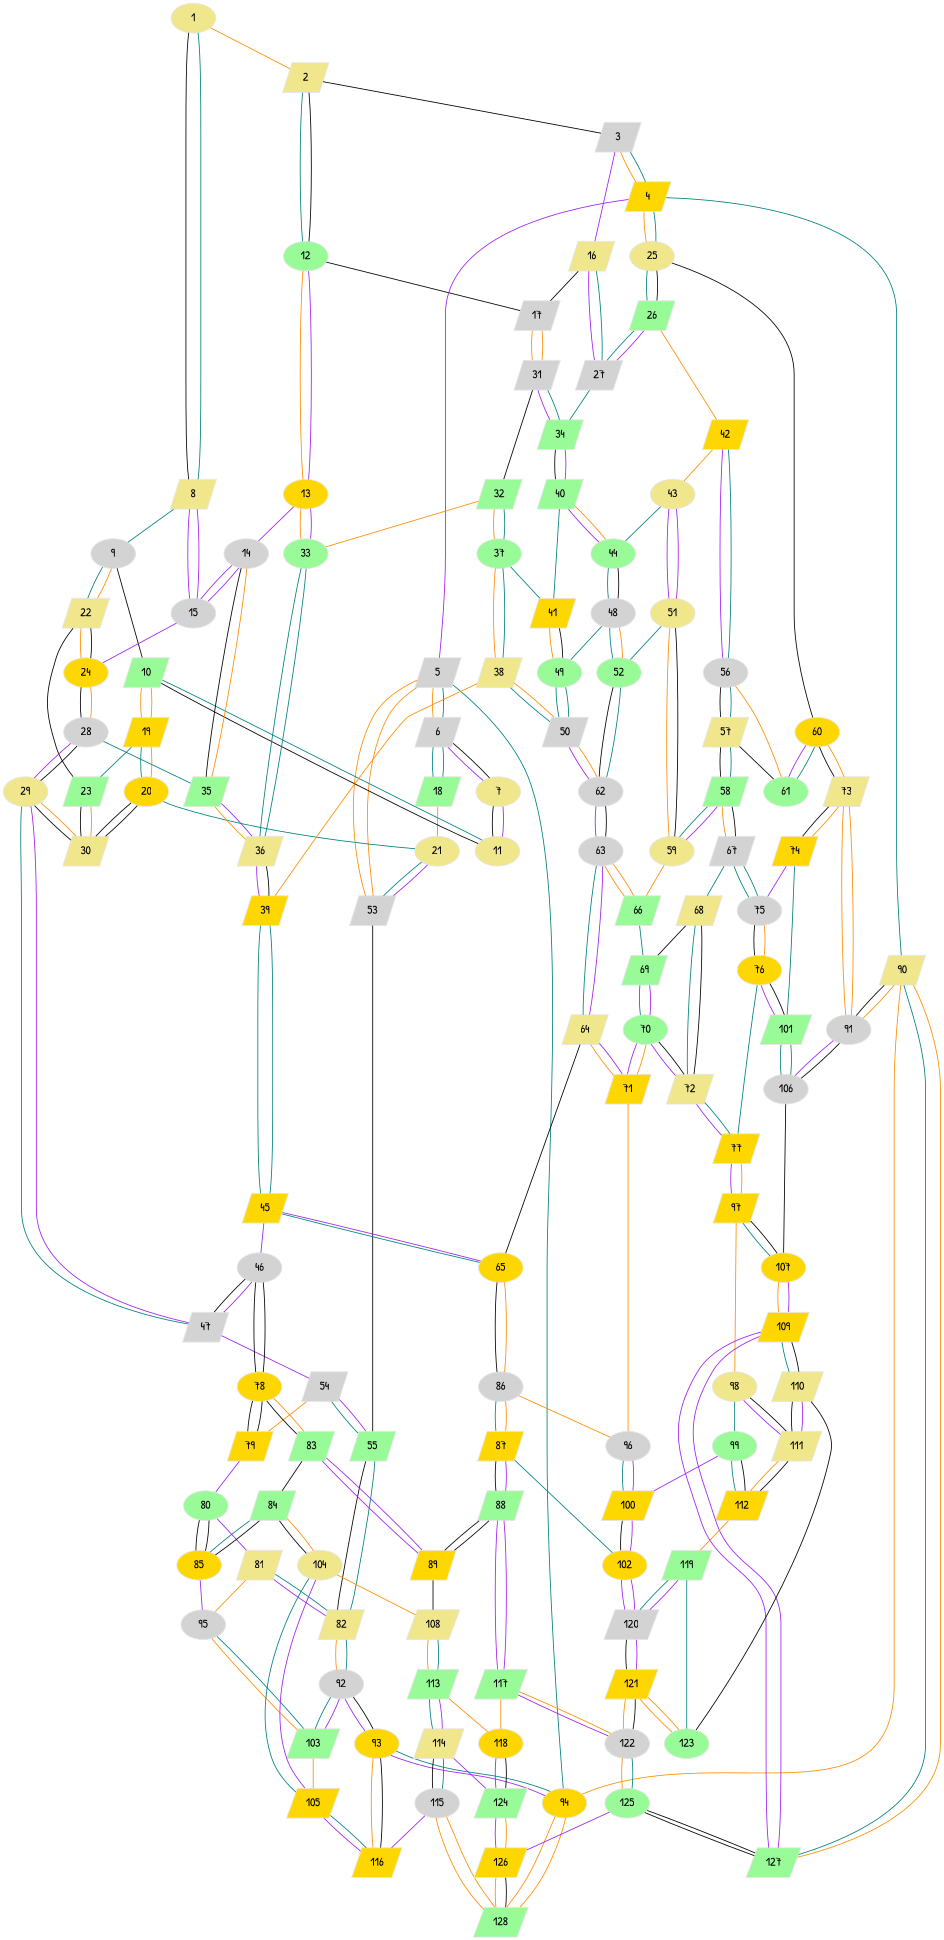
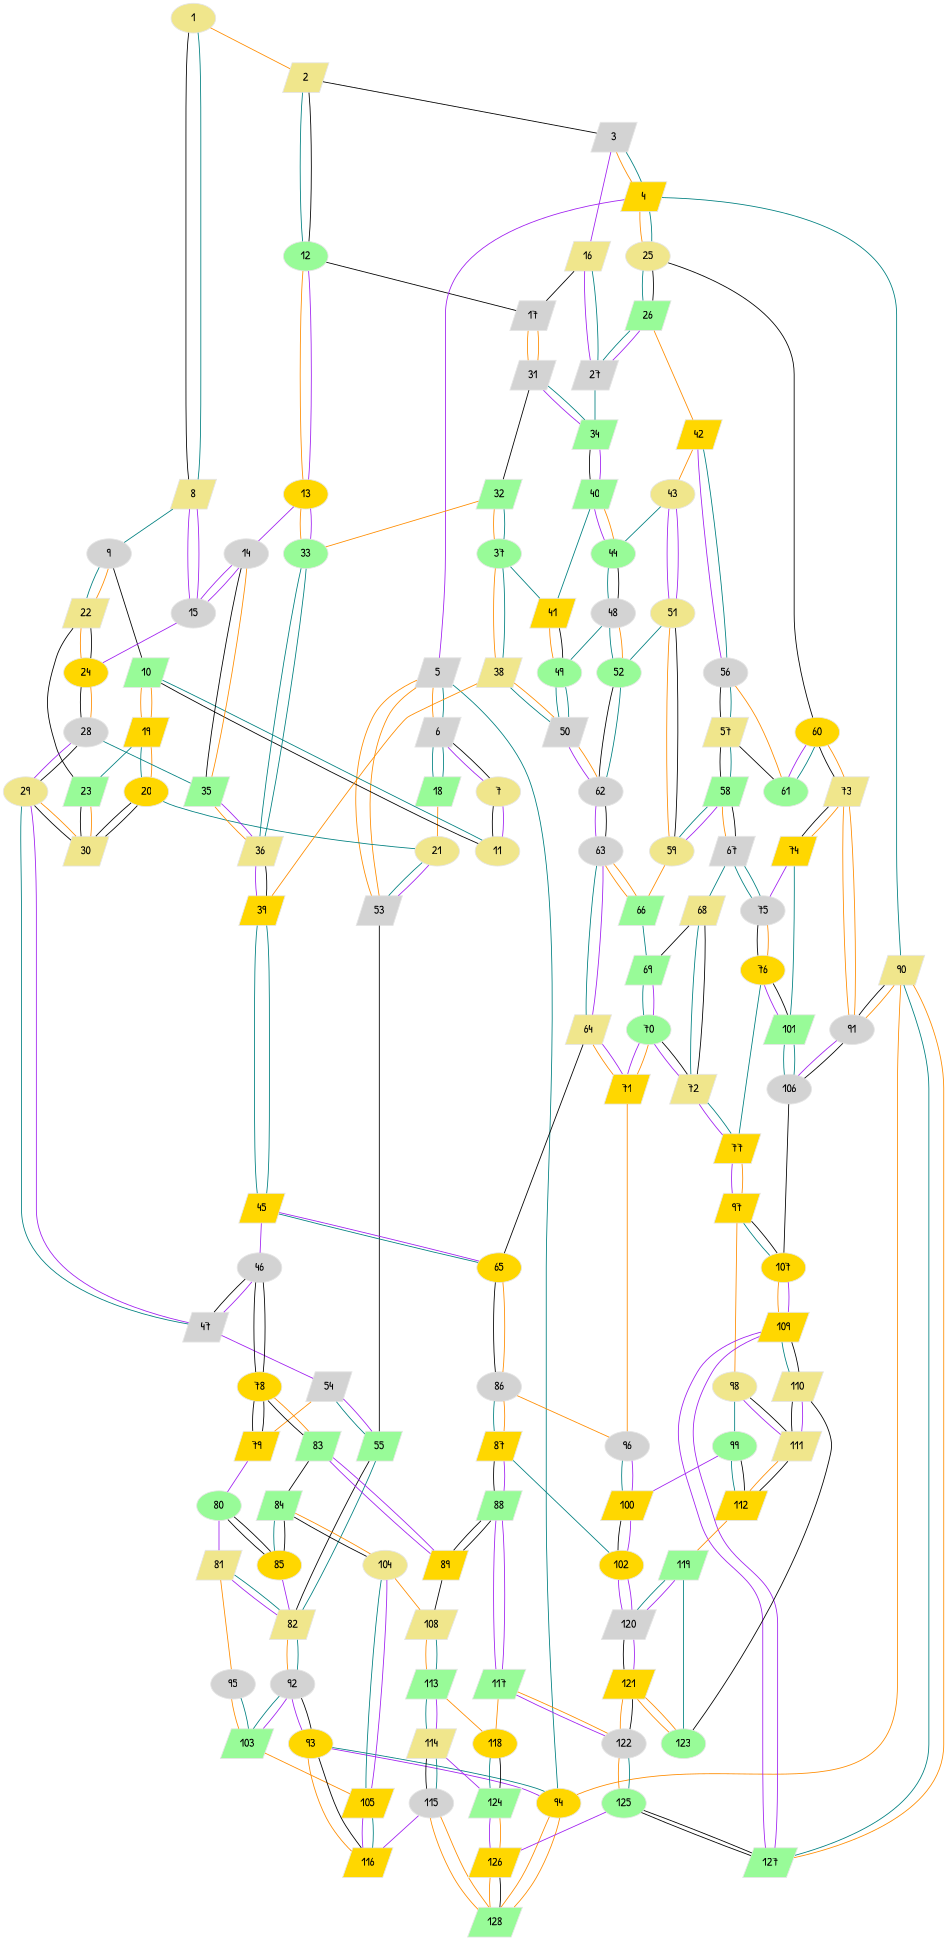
edge "85" -- "95": now "85" -- "82"
